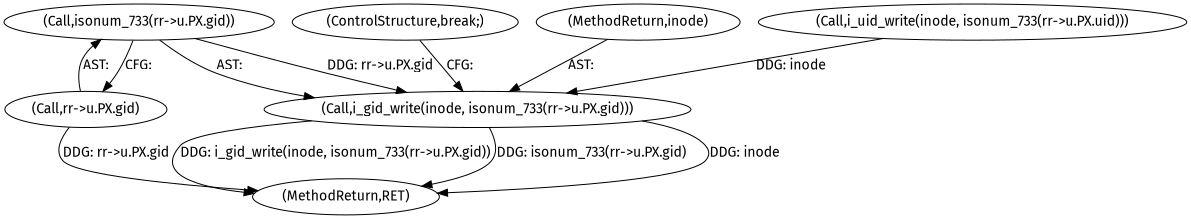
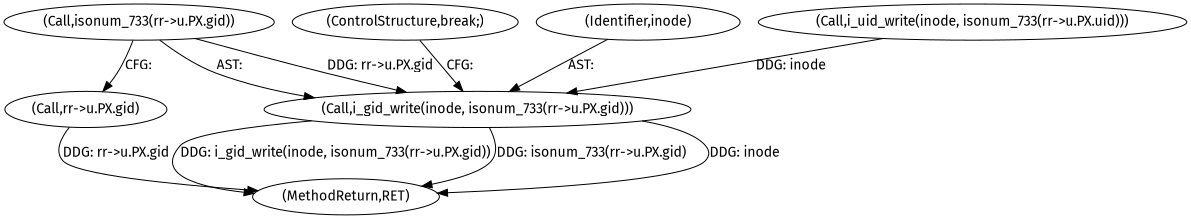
node "(MethodReturn,inode)": label "(MethodReturn,inode)" -> "(Identifier,inode)"
edge "(Call,rr->u.PX.gid)" -> "(Call,isonum_733(rr->u.PX.gid))": removed, label "AST:"
